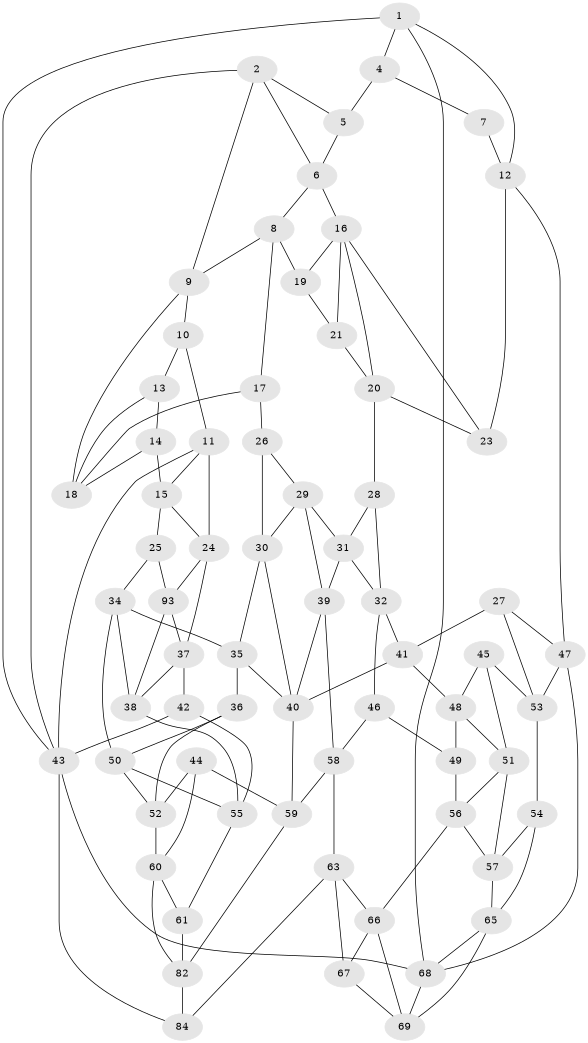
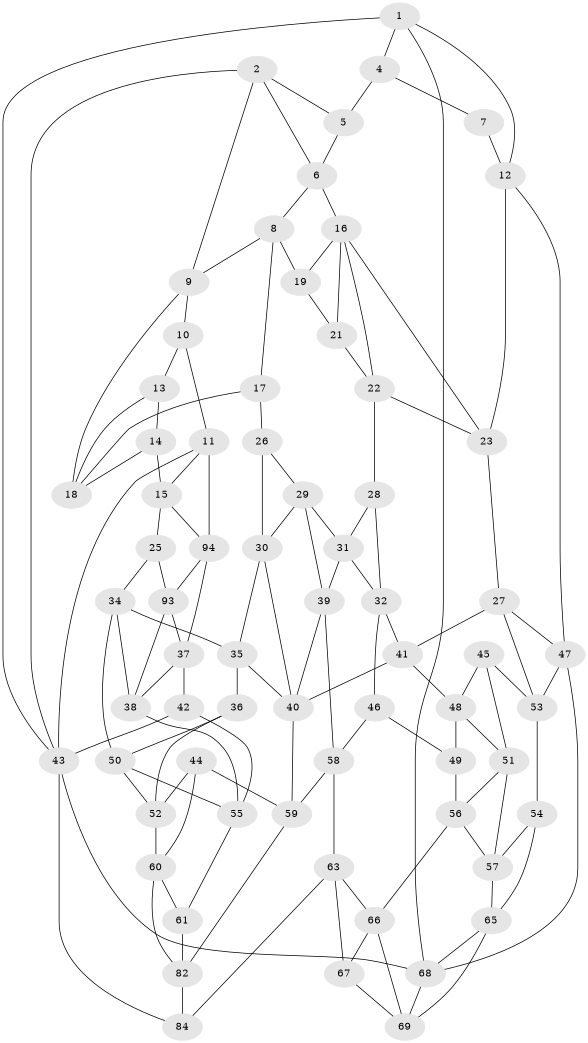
node "20": label "20" -> "22"
edge "23" -- "27": added
node "24": label "24" -> "94"
